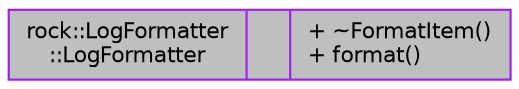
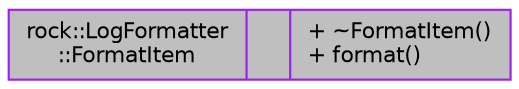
node "rock::LogFormatter": text "::LogFormatter" -> "::FormatItem"
